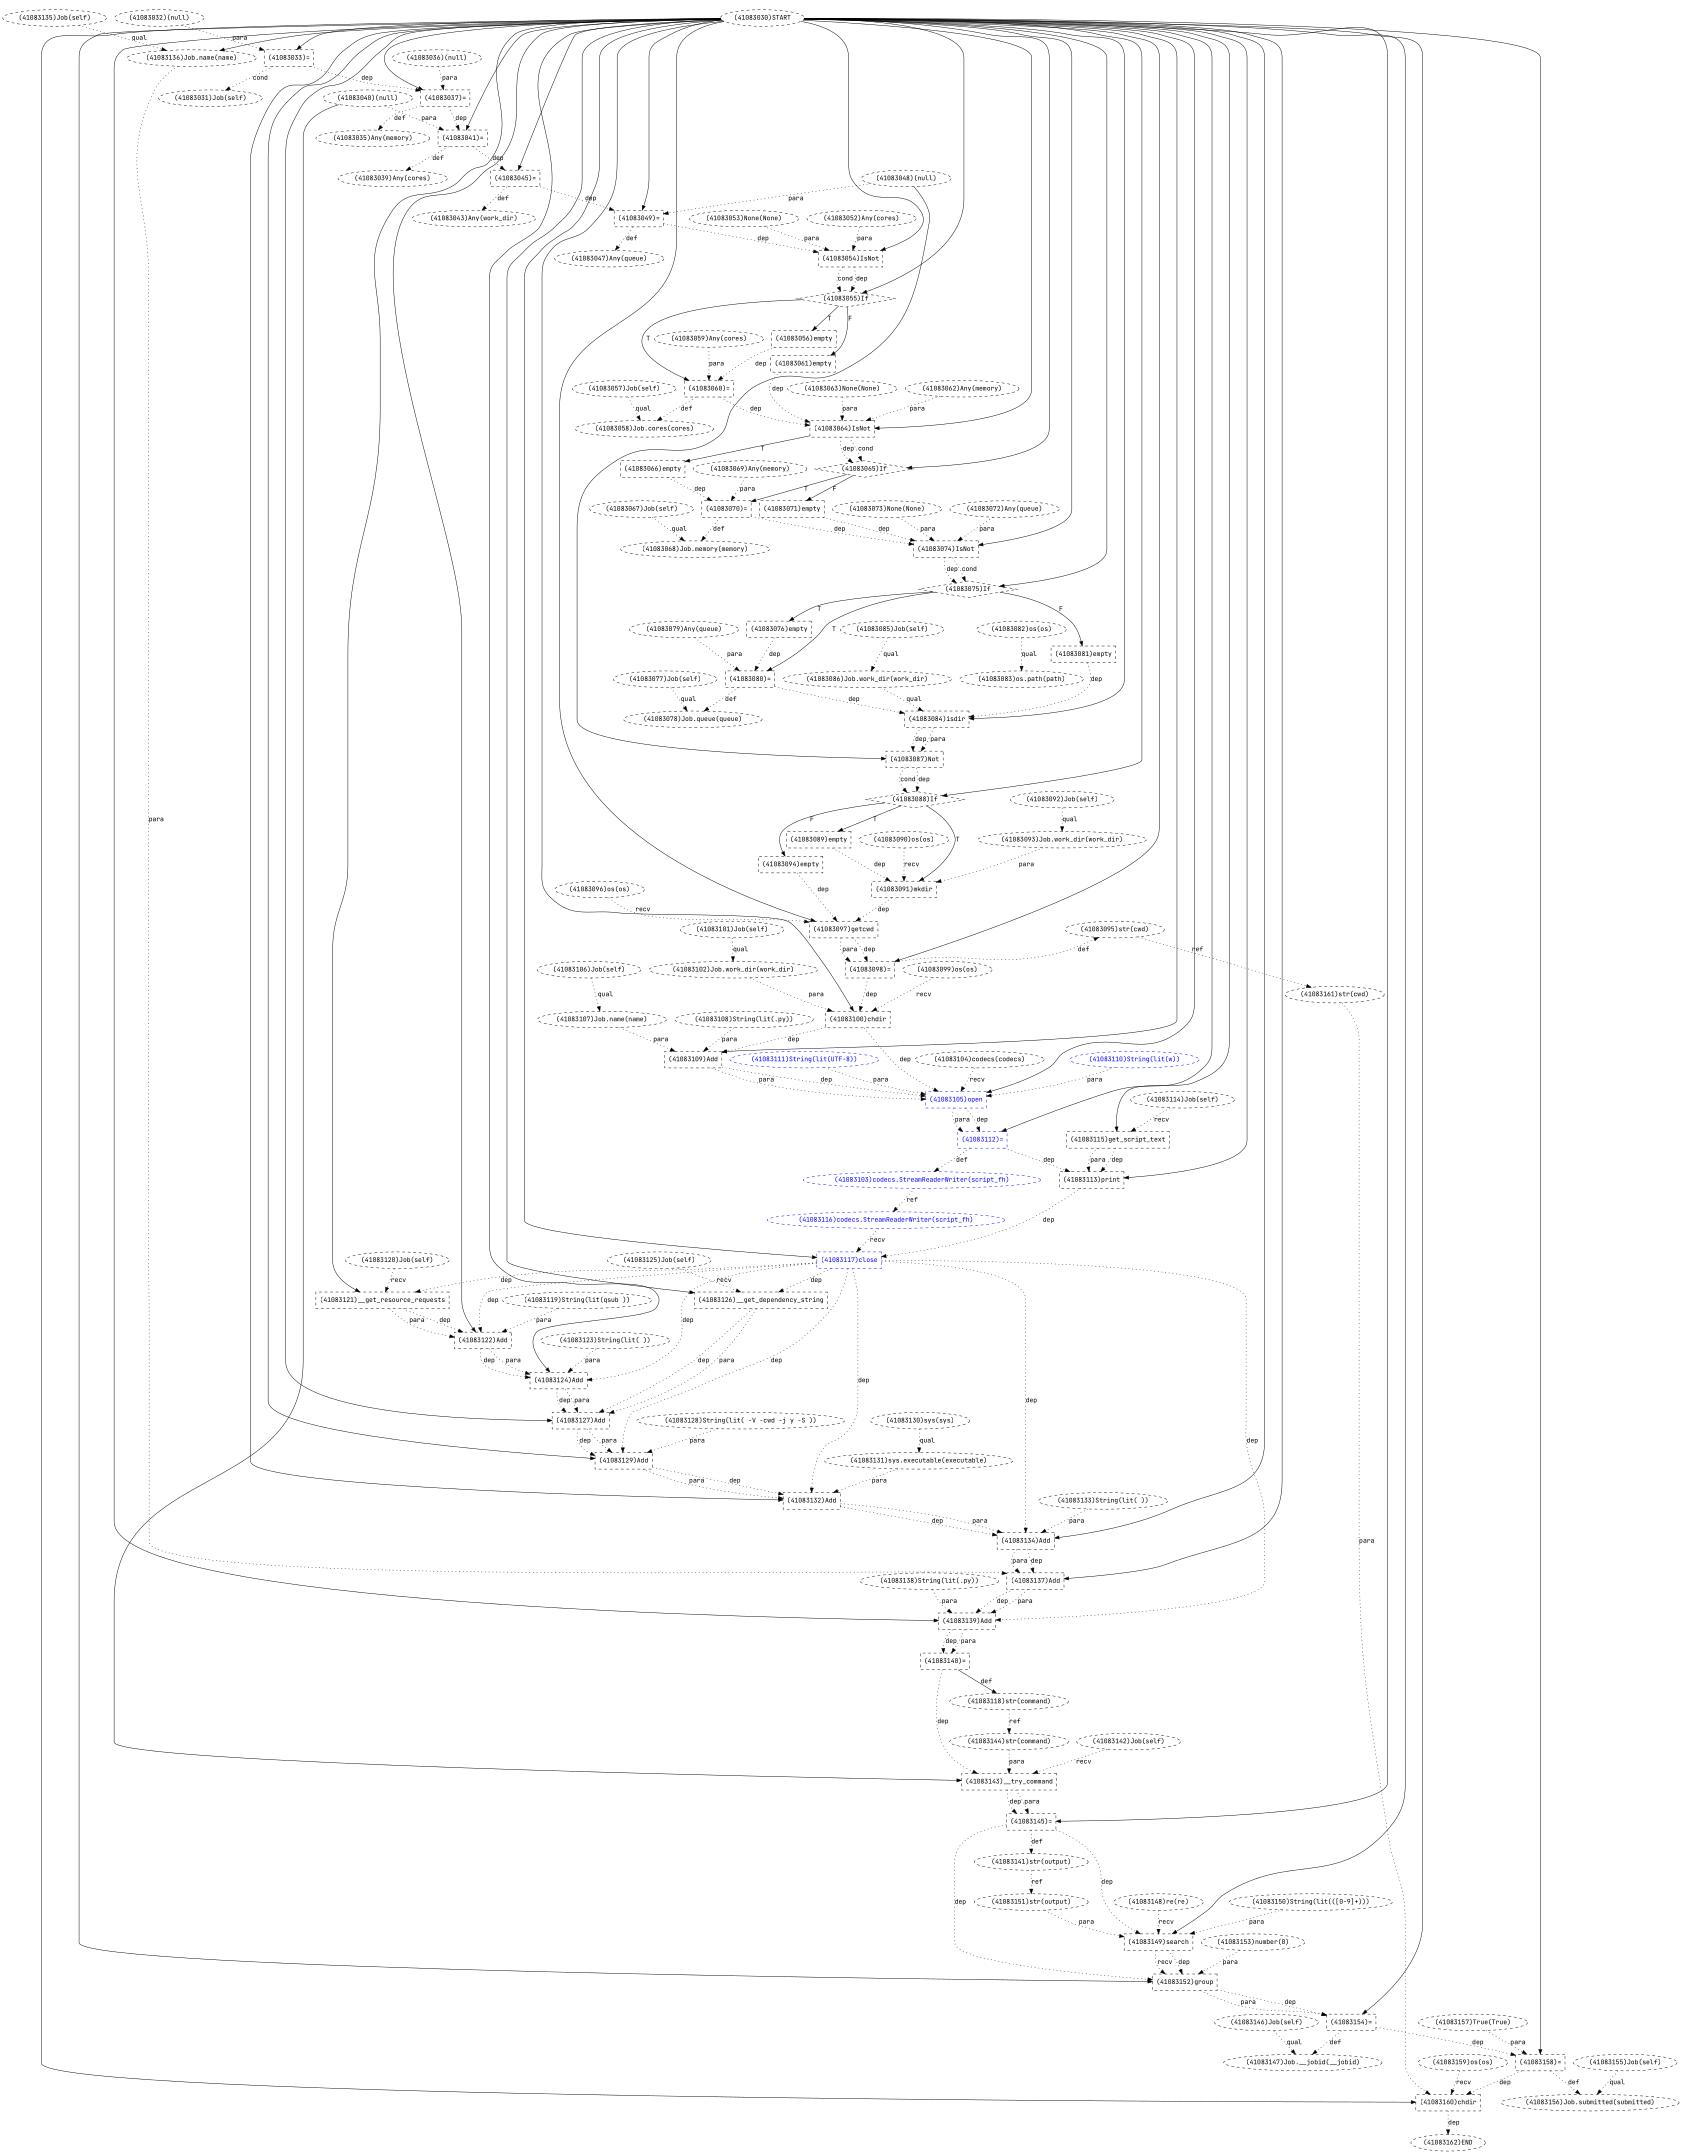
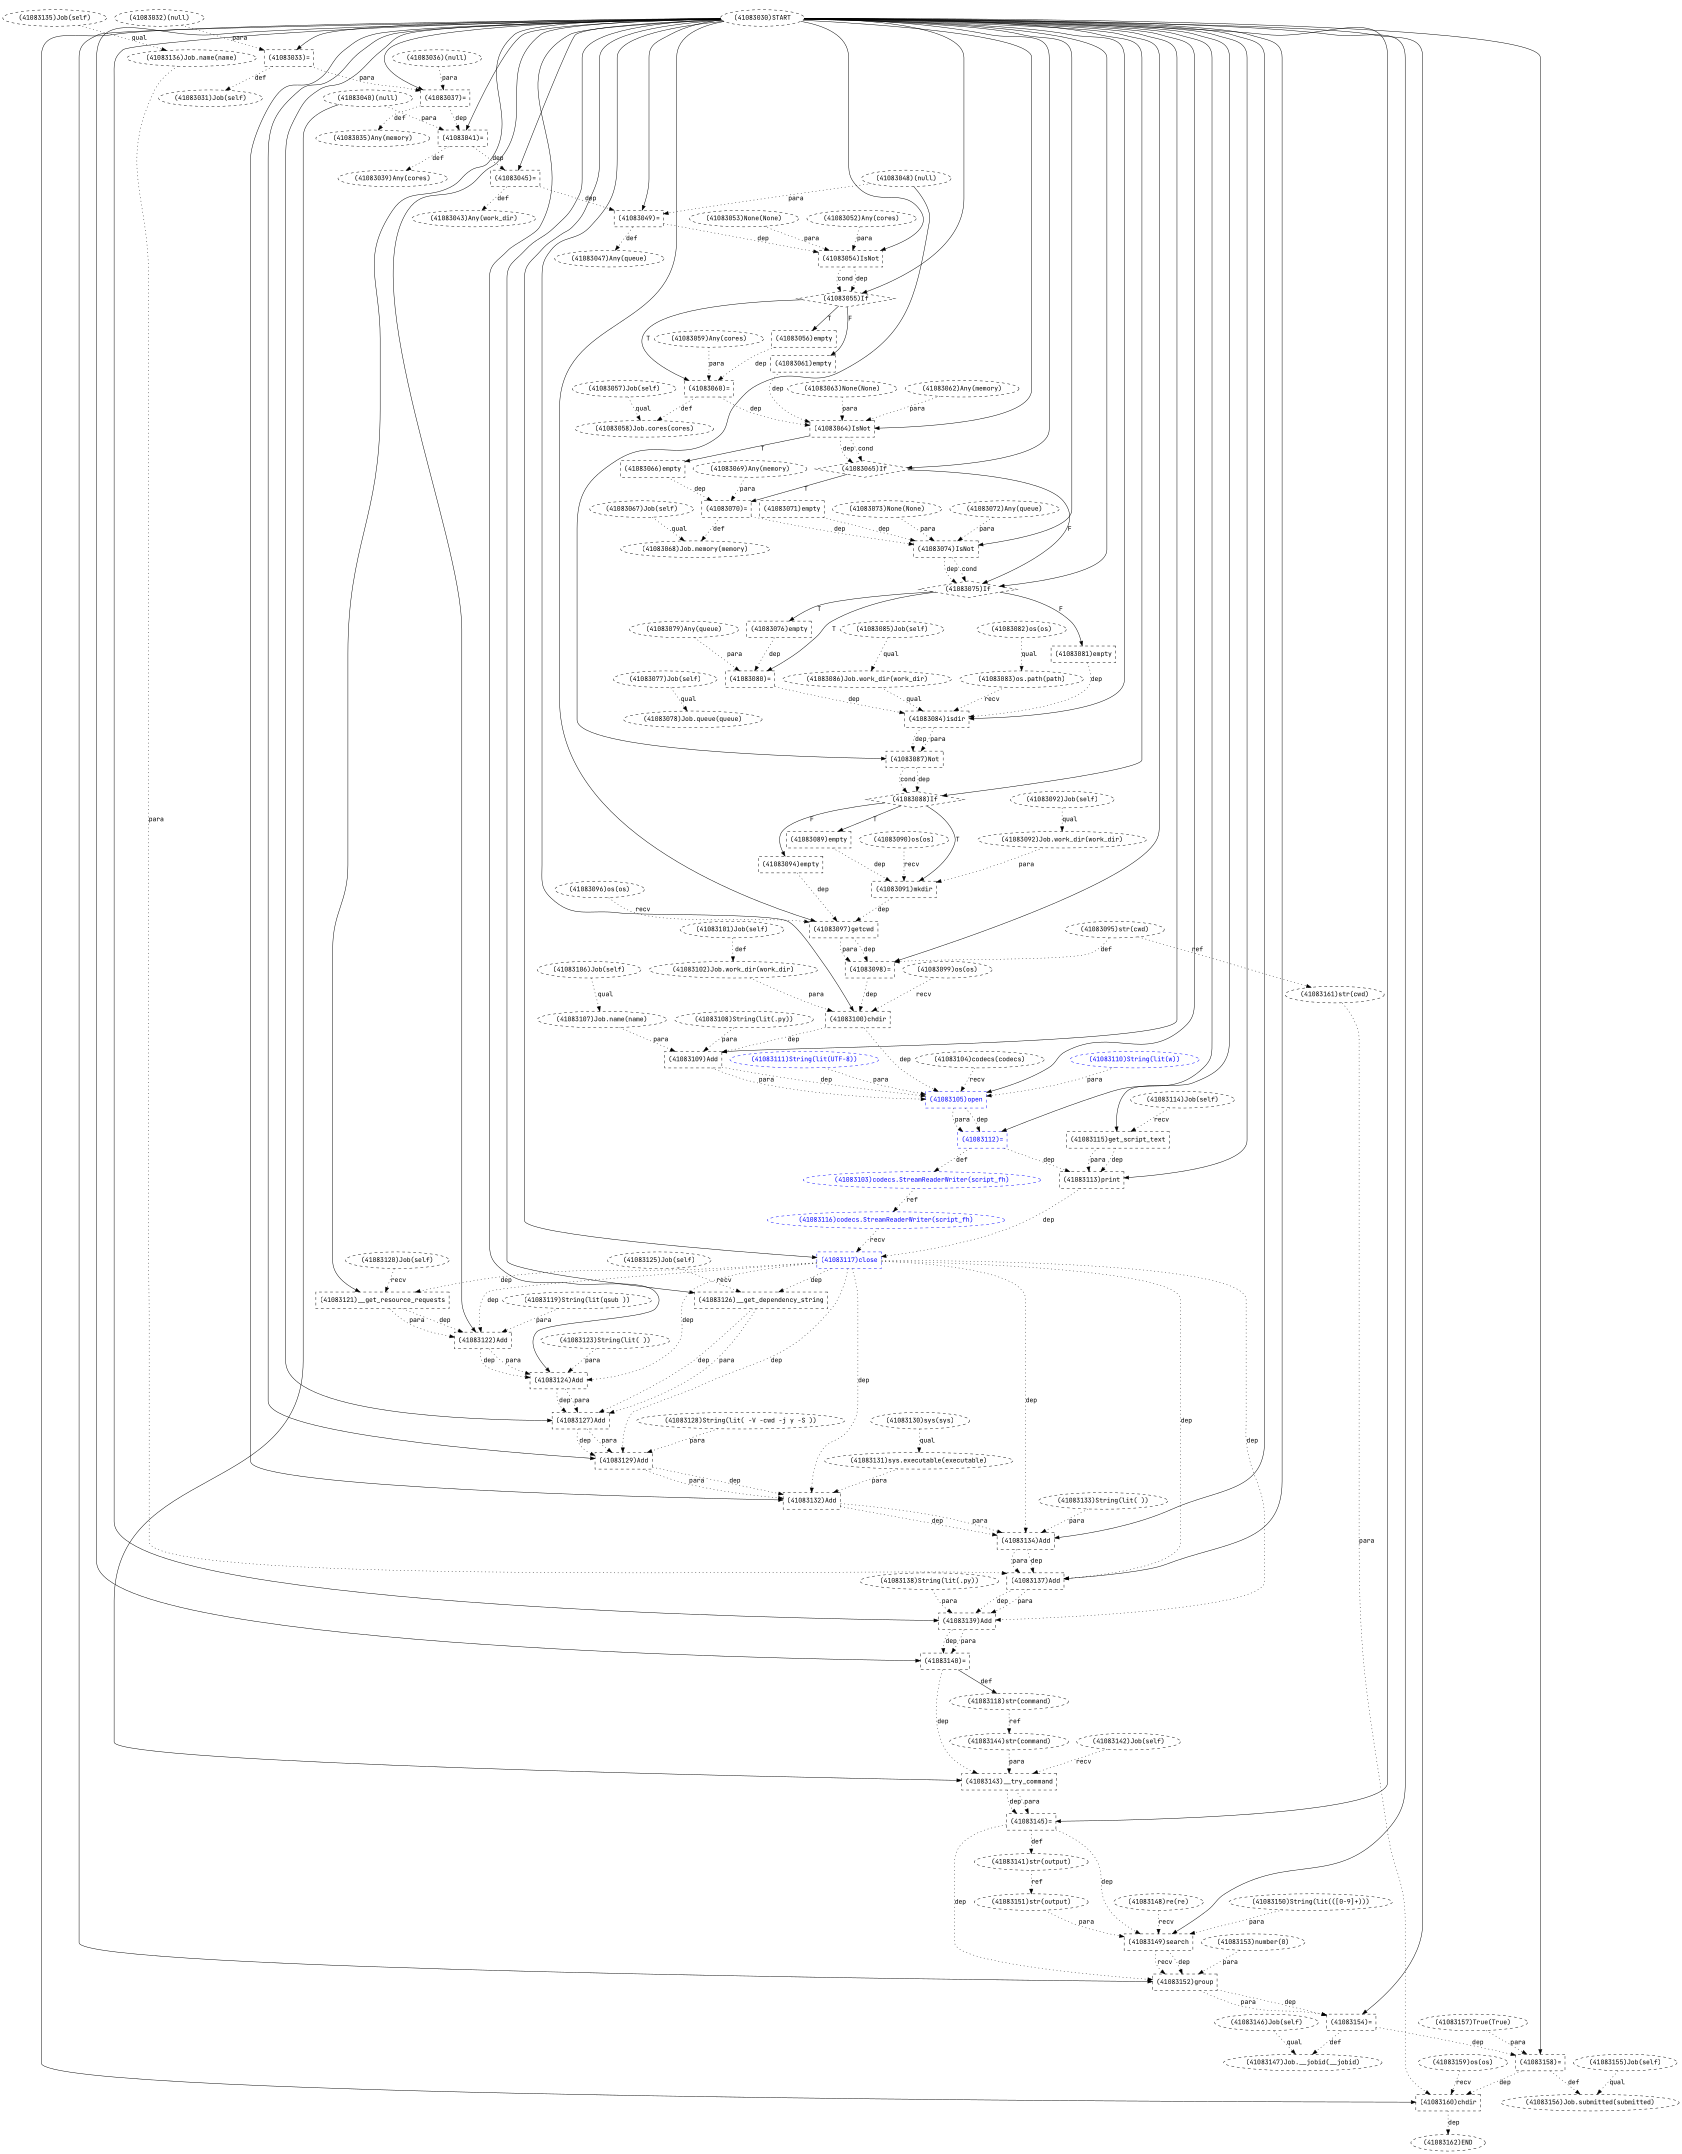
edge "(41083030)START" -> "(41083136)Job.name(name)": now "(41083030)START" -> "(41083140)="
edge "(41083033)=" -> "(41083031)Job(self)": label "cond" -> "def"
edge "(41083033)=" -> "(41083037)=": label "dep" -> "para"
edge "(41083065)If" -> "(41083071)empty": now "(41083065)If" -> "(41083075)If"
edge "(41083080)=" -> "(41083078)Job.queue(queue)": removed, label "def"
edge "(41083083)os.path(path)" -> "(41083084)isdir": added, label "recv"
node "(41083093)Job.work_dir(work_dir)": label "(41083093)Job.work_dir(work_dir)" -> "(41083092)Job.work_dir(work_dir)"
edge "(41083101)Job(self)" -> "(41083102)Job.work_dir(work_dir)": label "qual" -> "def"
edge "(41083098)=" -> "(41083095)str(cwd)": reversed
edge "(41083117)close" -> "(41083137)Add": added, label "dep"
